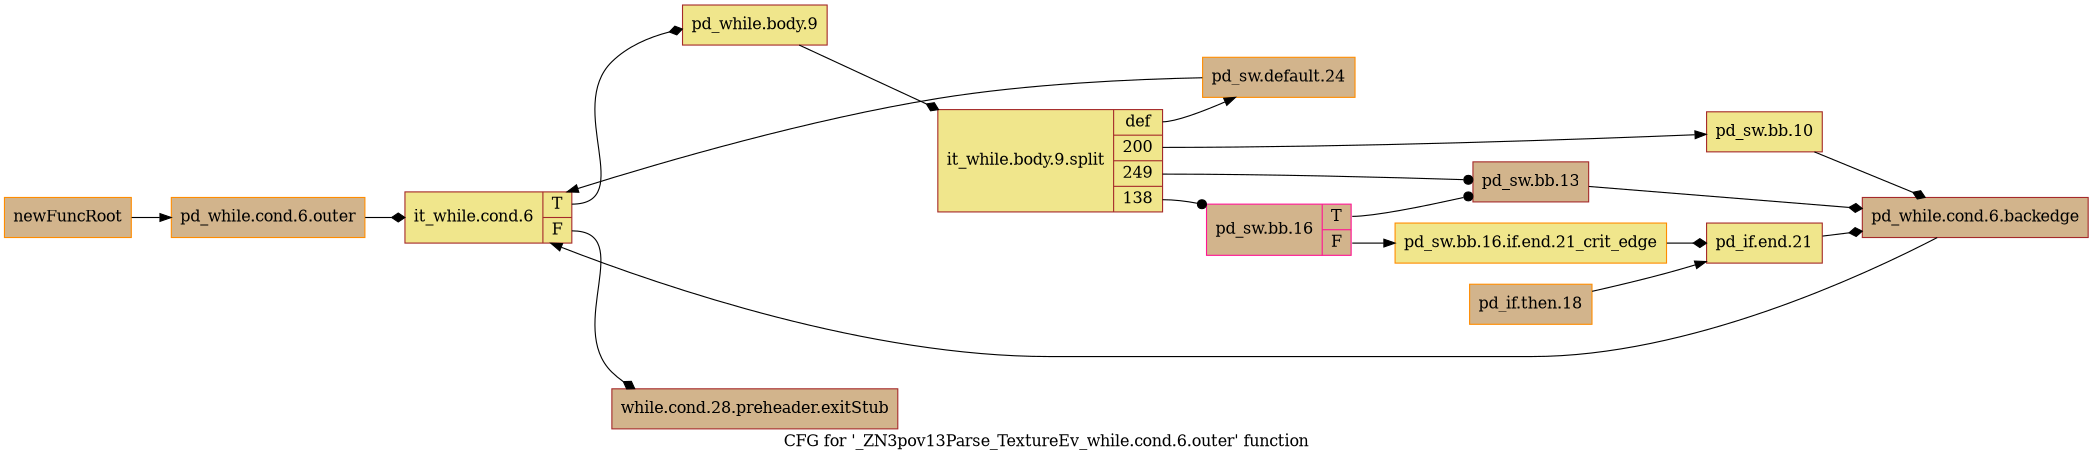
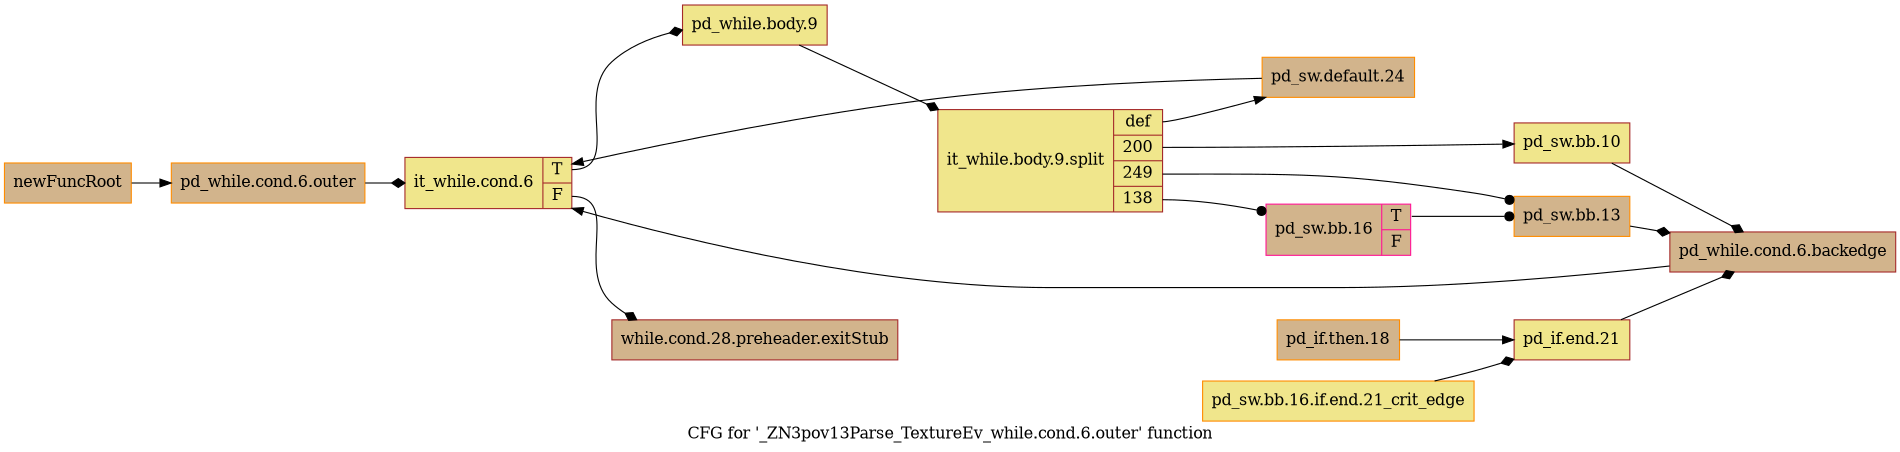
node "pd_sw.bb.13": color brown -> darkorange
edge "pd_sw.bb.16" -> "pd_sw.bb.16.if.end.21_crit_edge": removed
